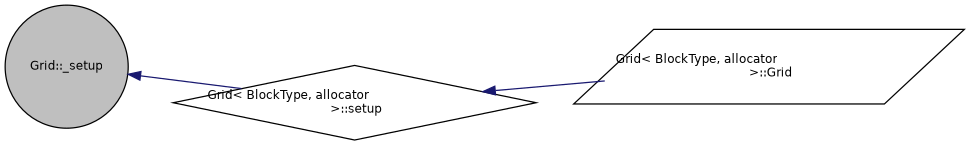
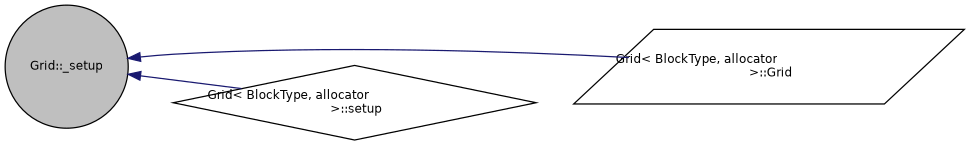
edge "Grid< BlockType, allocator >::Grid" -> "Grid< BlockType, allocator >::setup": now "Grid< BlockType, allocator >::Grid" -> "Grid::_setup"
